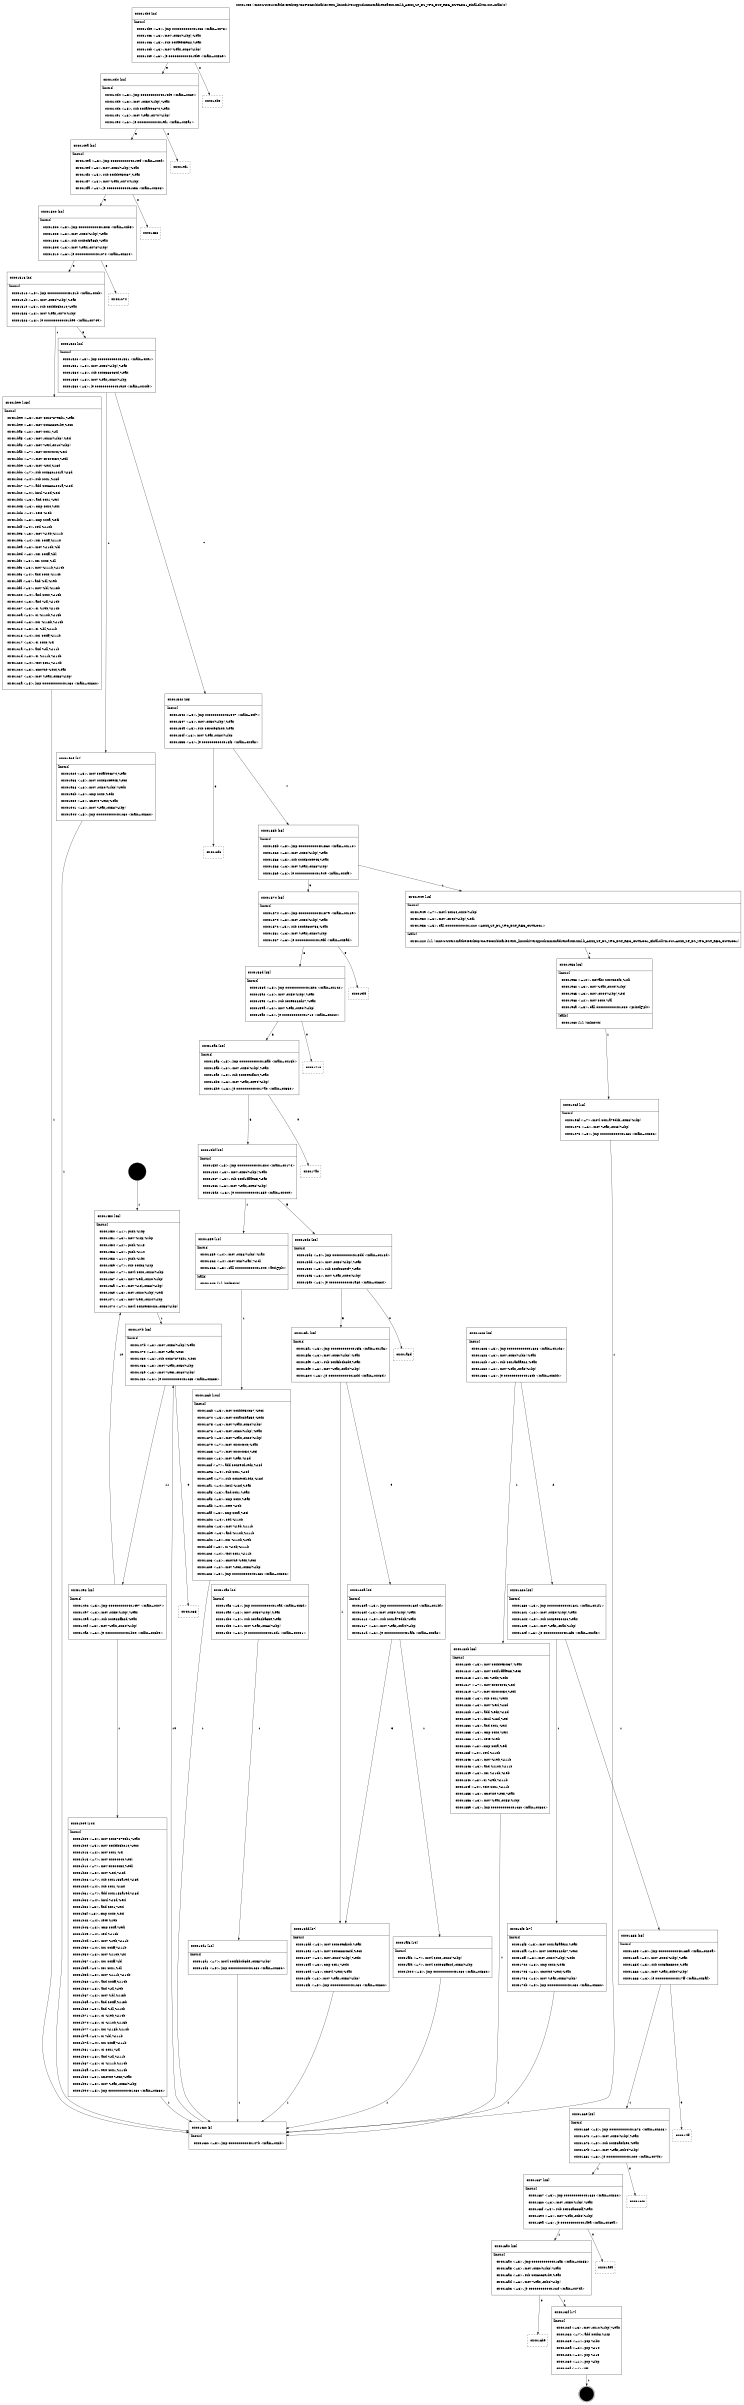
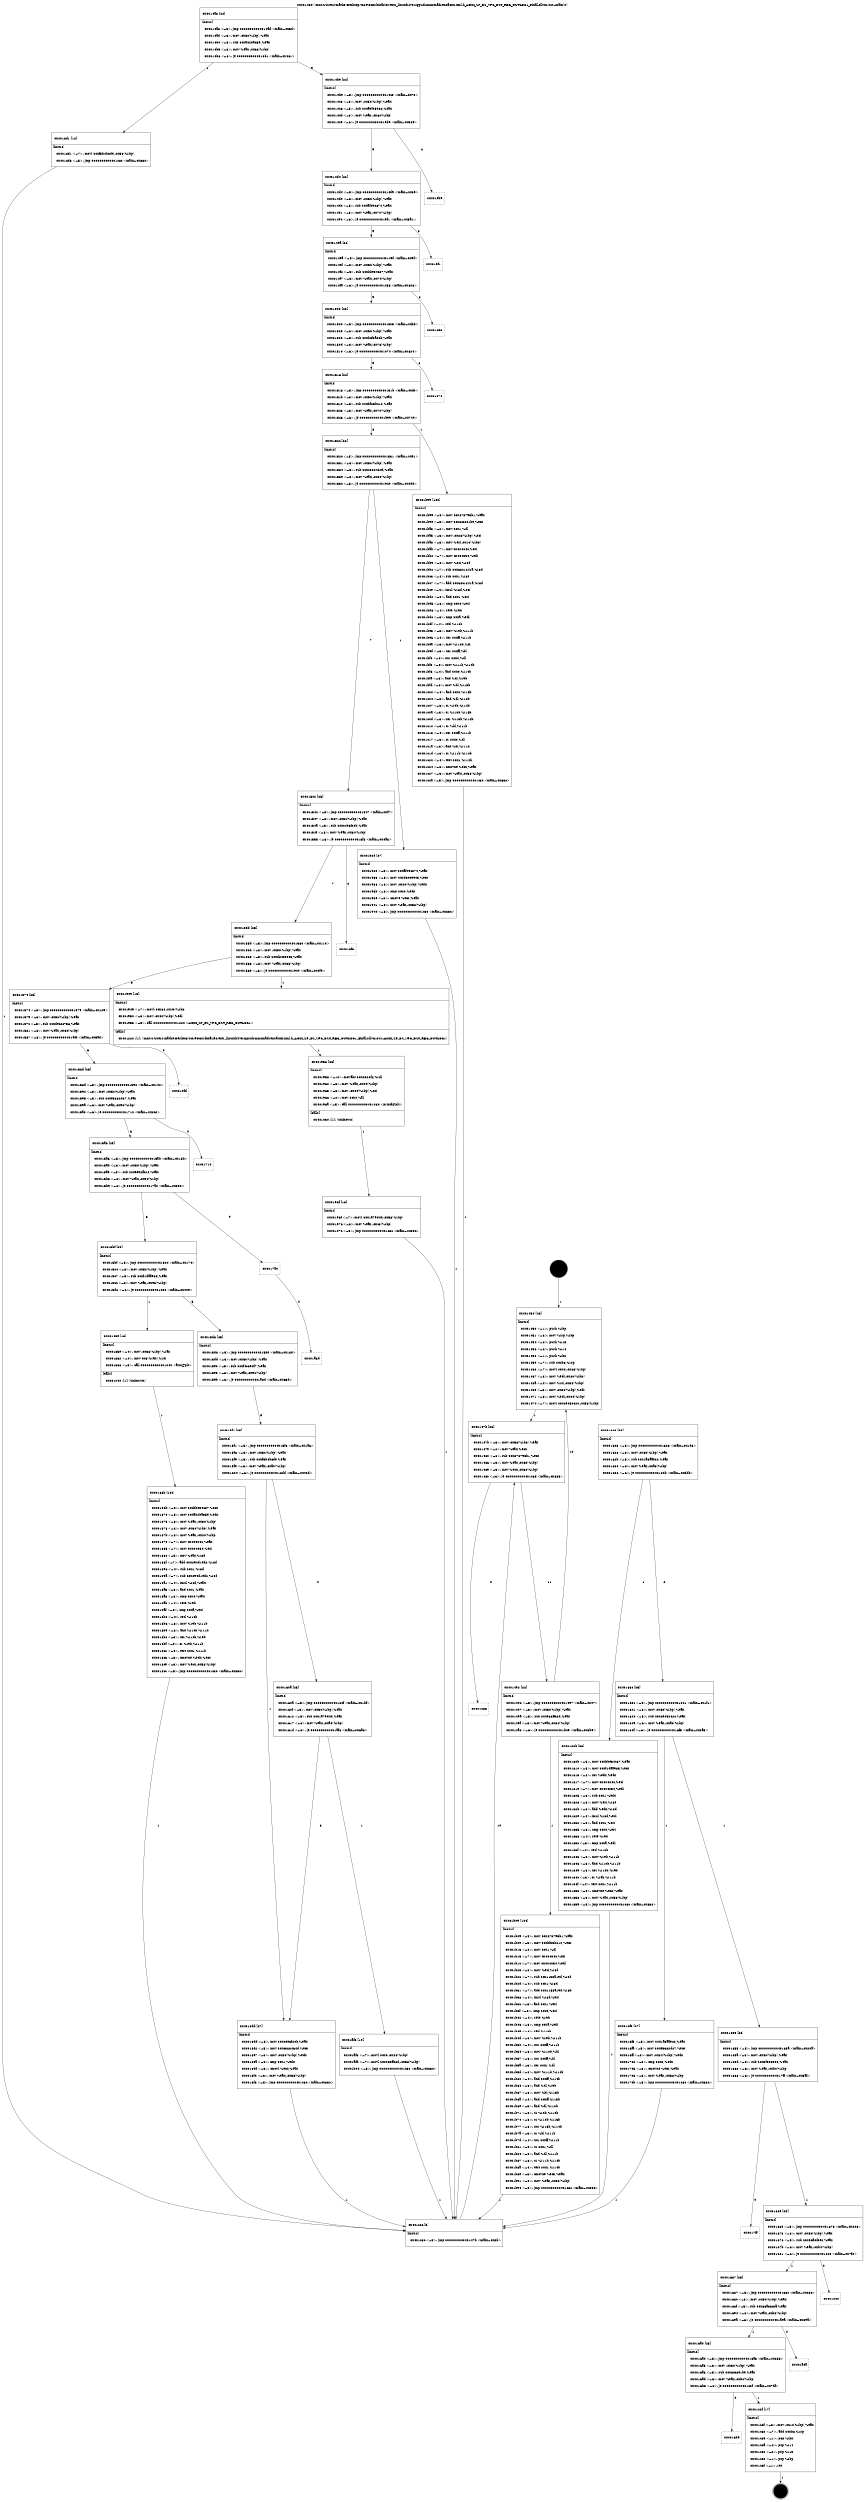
edge "0x4014a8 [22]" -> "0x4014be [22]": added, label "9"
edge "0x4015d8 [25]" -> "0x401a8d": now "0x4017a0" -> "0x401a8d"
